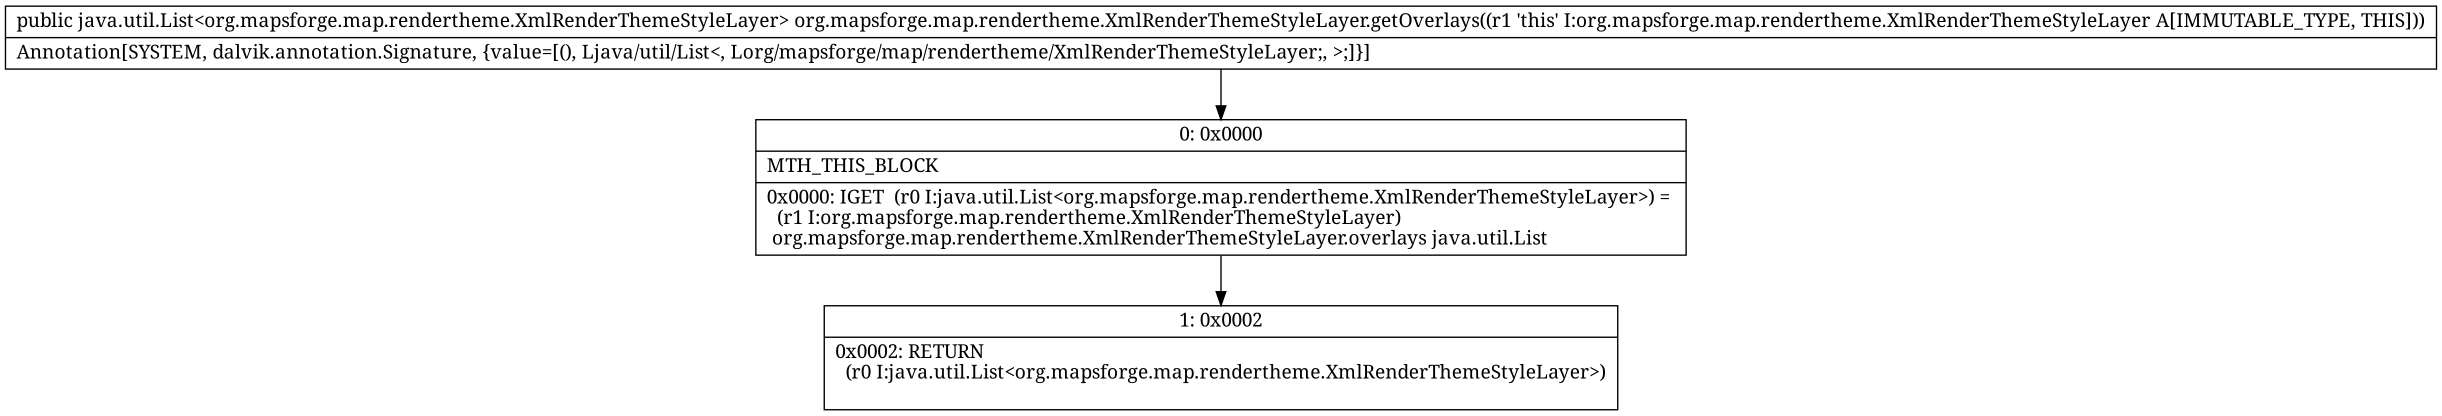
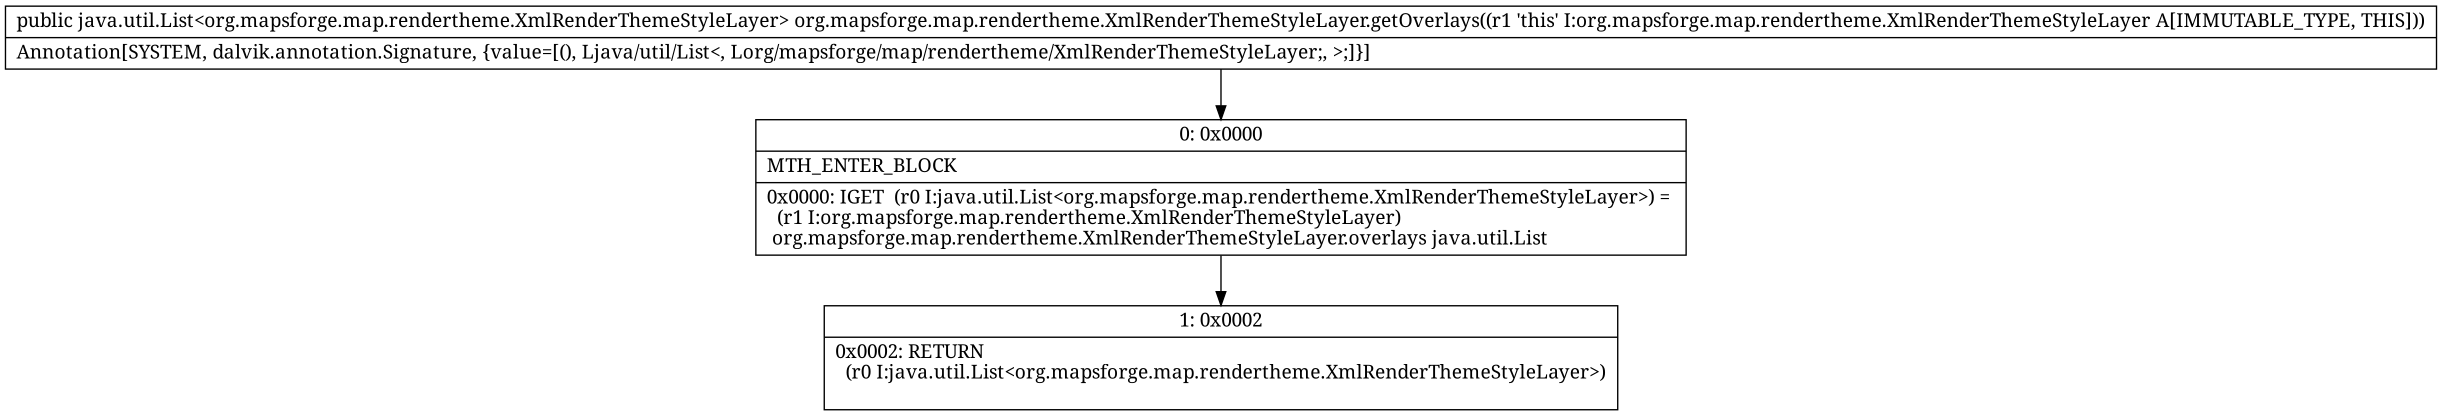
node "0: 0x0000": text "MTH_THIS_BLOCK" -> "MTH_ENTER_BLOCK"
